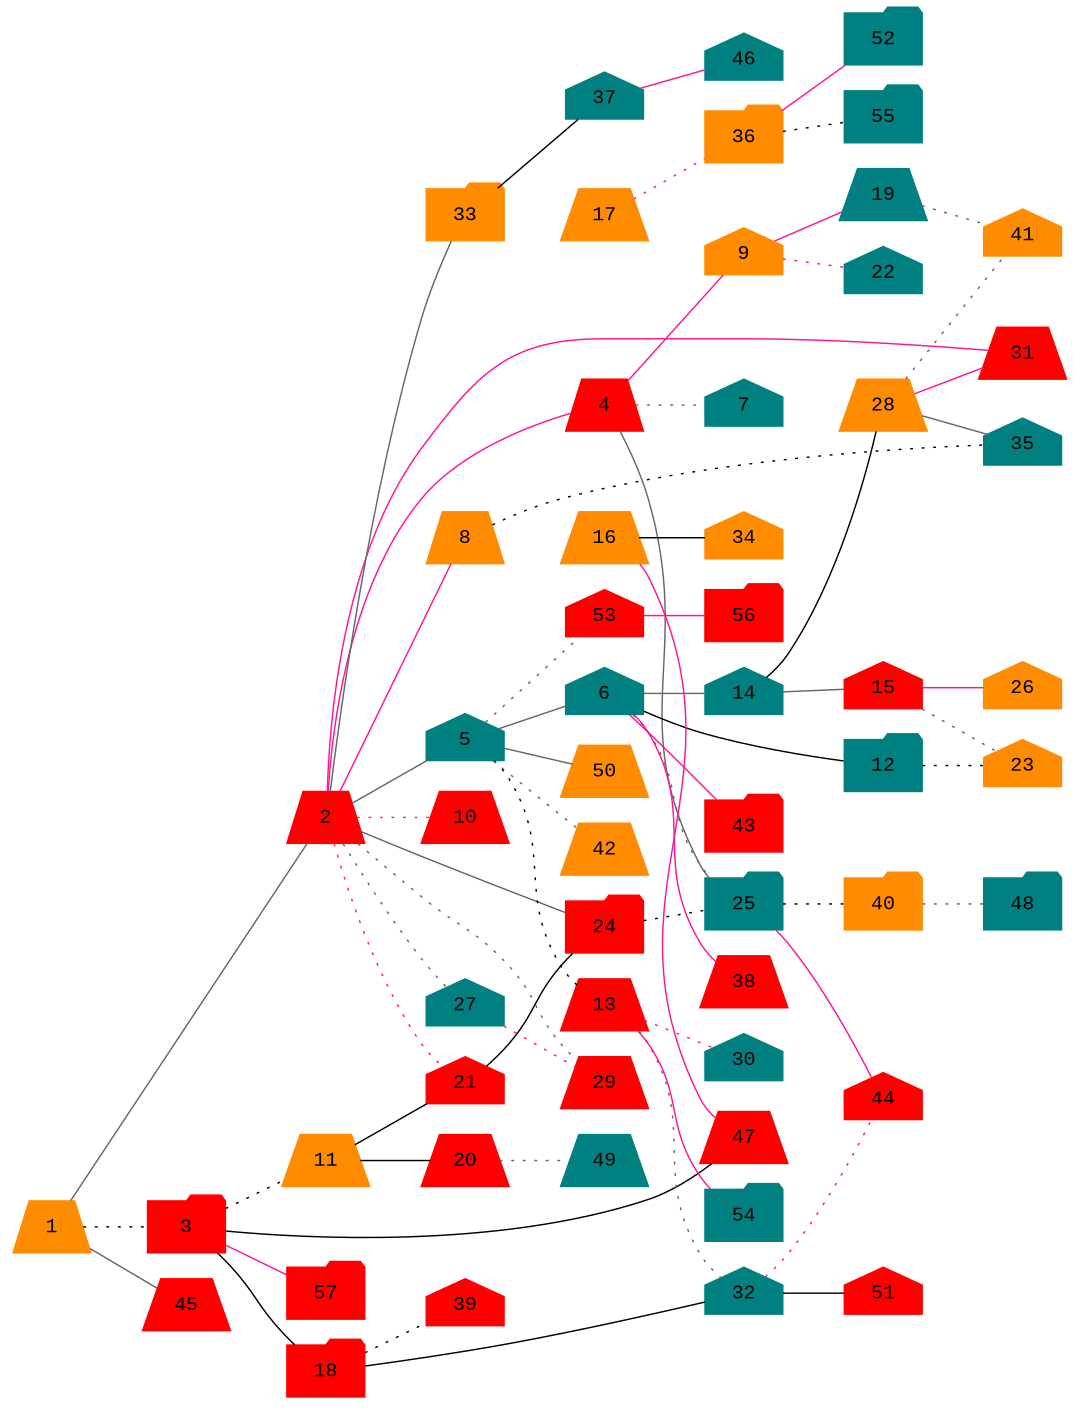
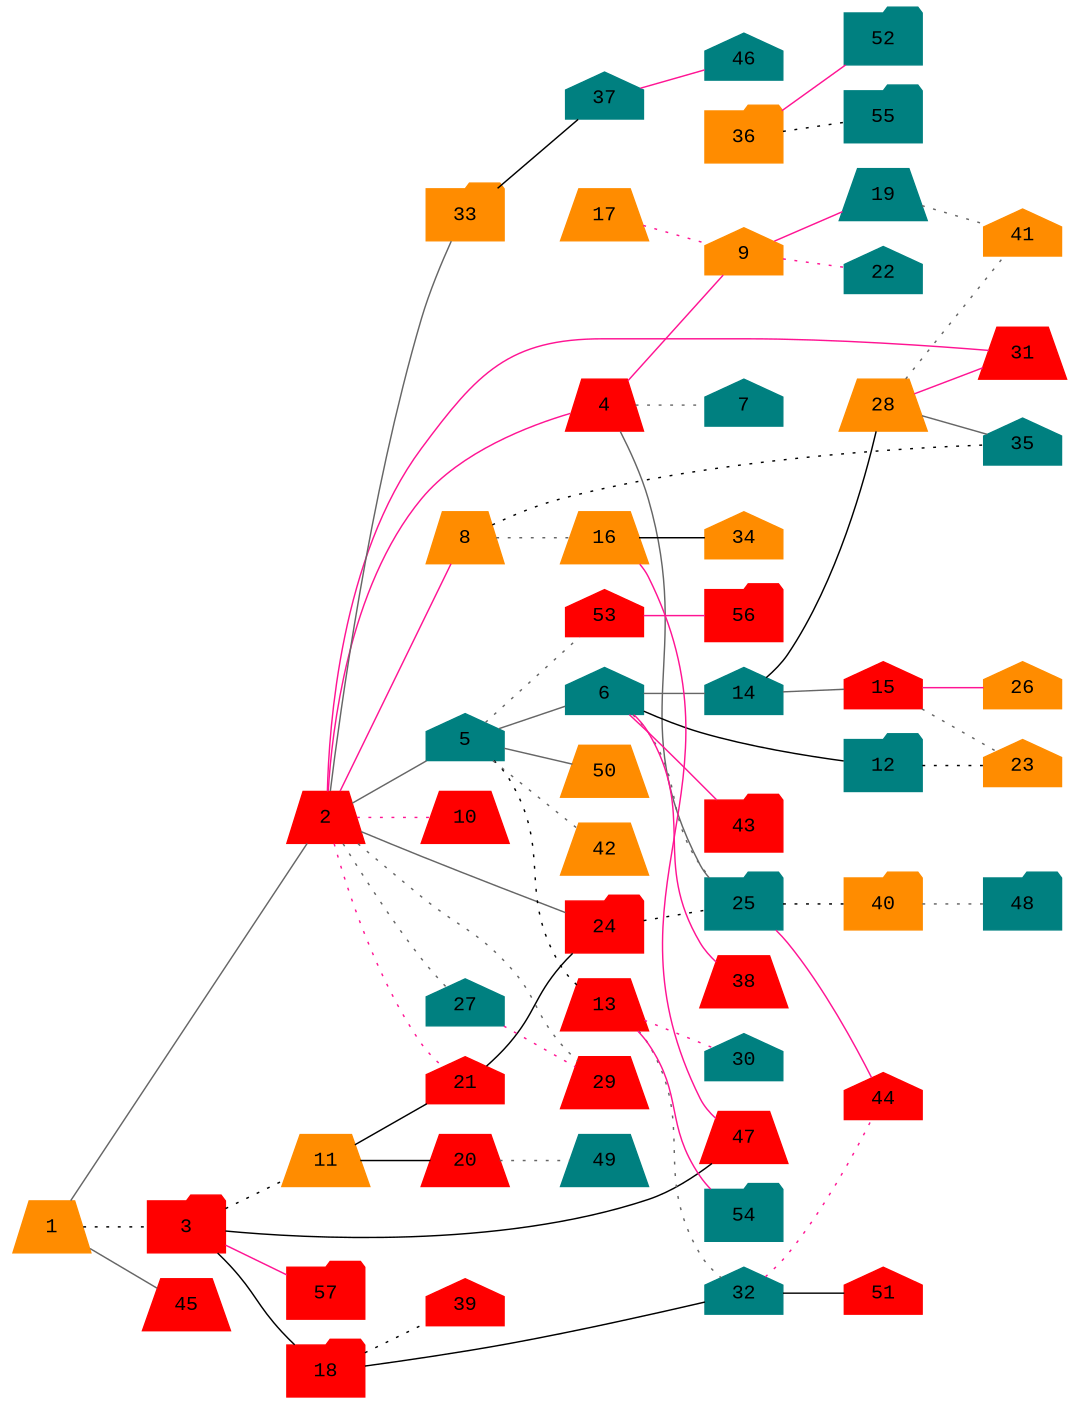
edge "36" -- "17": now "9" -- "17"
edge "8" -- "16": added
